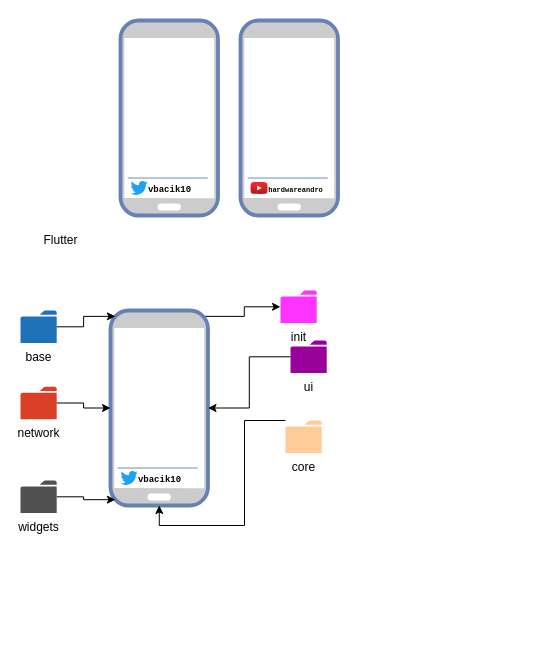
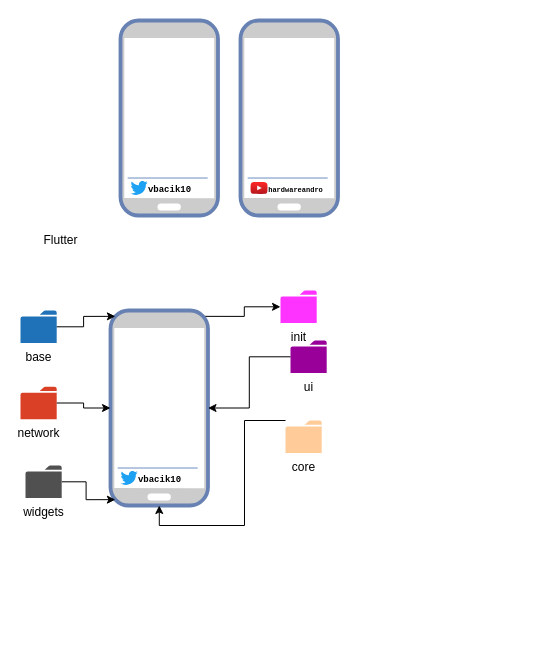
node "widgets": moved (39, 497) -> (44, 482)
